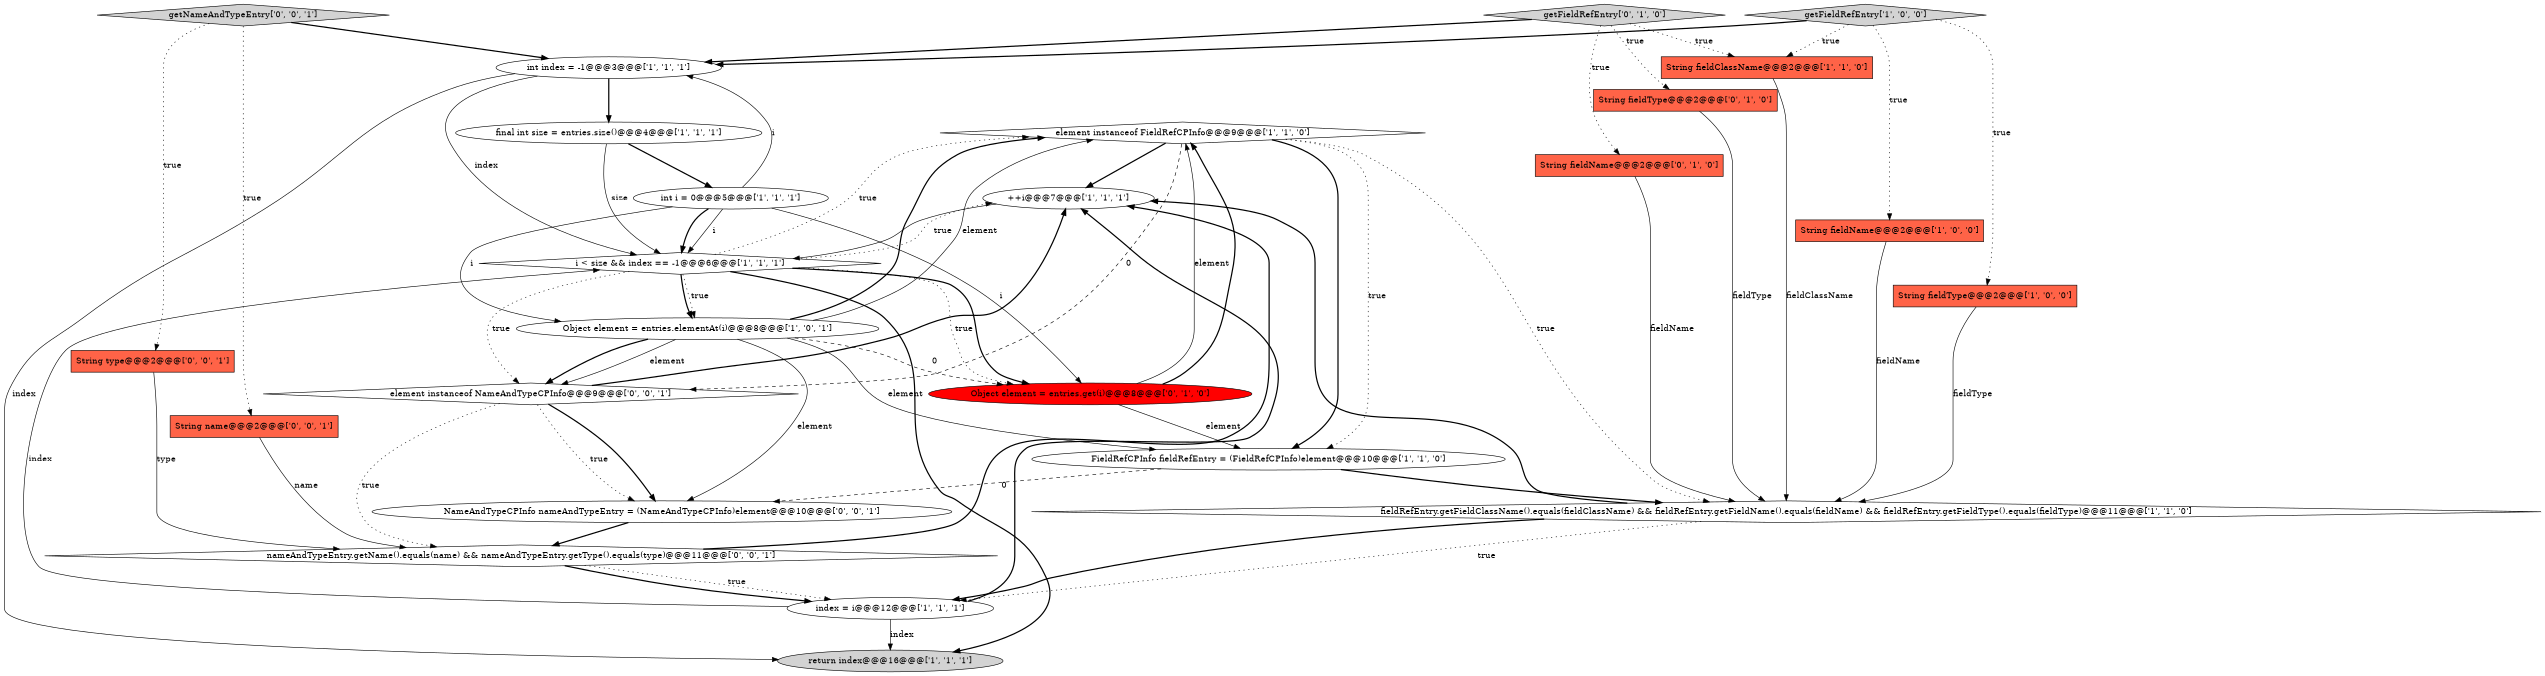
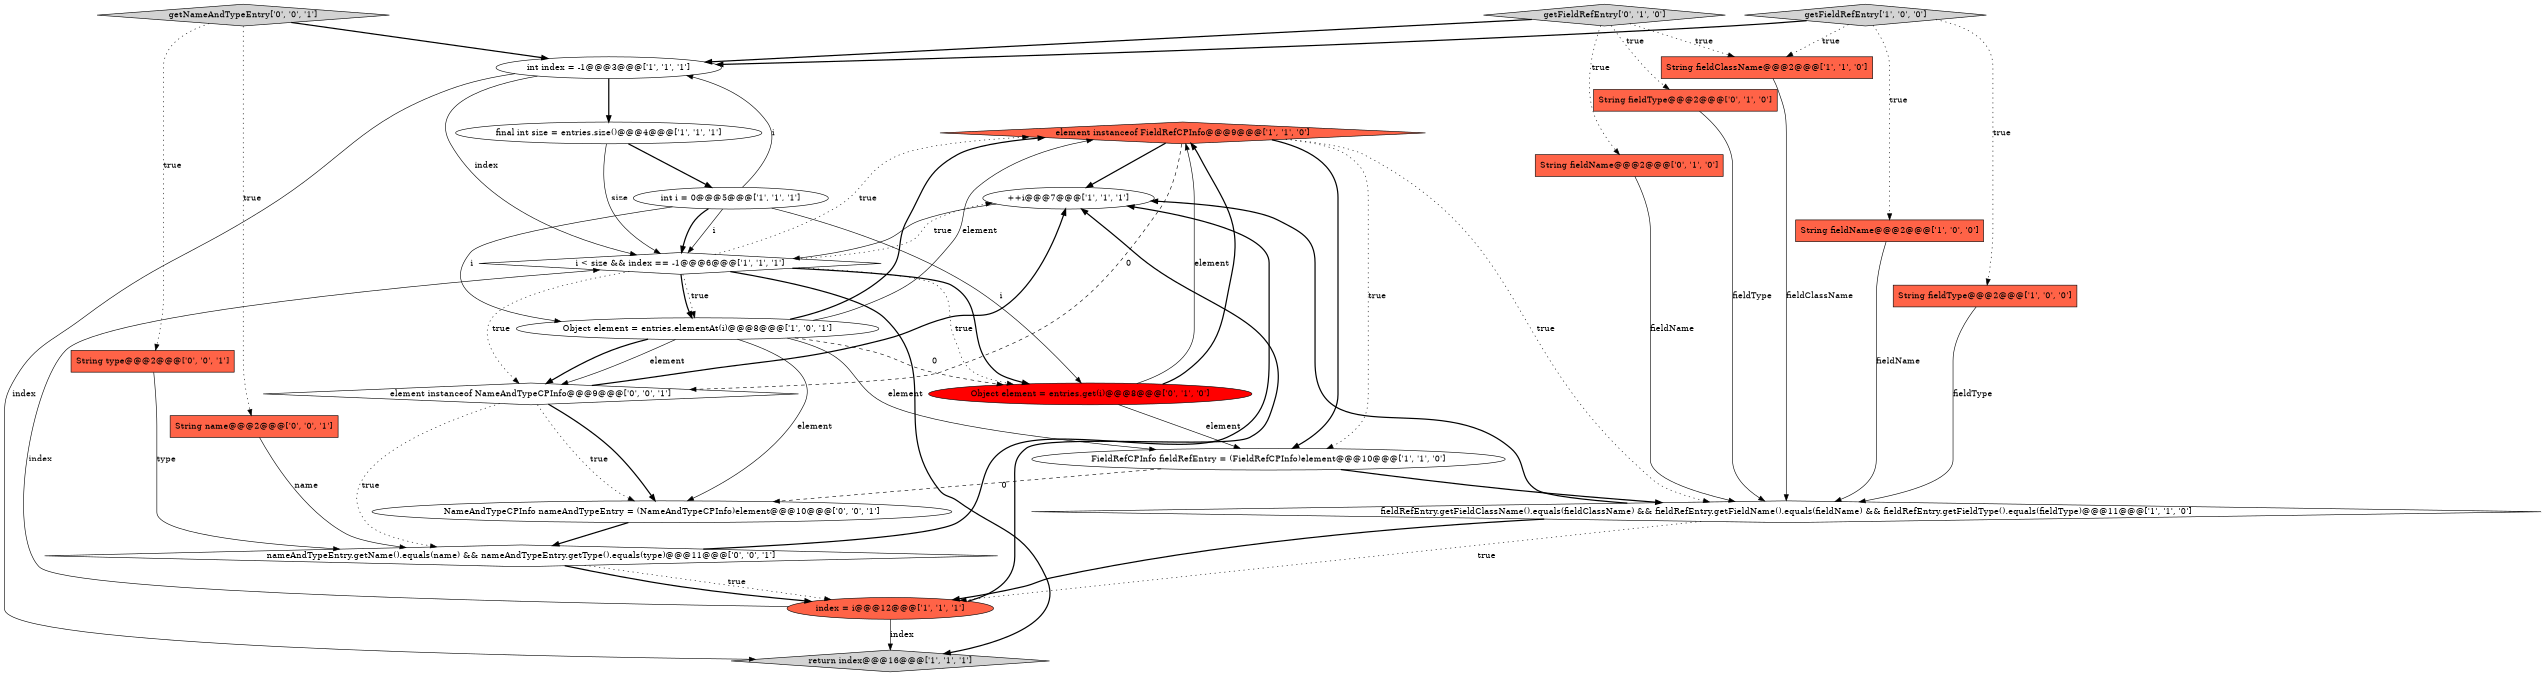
node "element instanceof FieldRefCPInfo@@@9@@@['1', '1', '0']": fillcolor white -> tomato
node "index = i@@@12@@@['1', '1', '1']": fillcolor white -> tomato
node "return index@@@16@@@['1', '1', '1']": shape ellipse -> diamond
